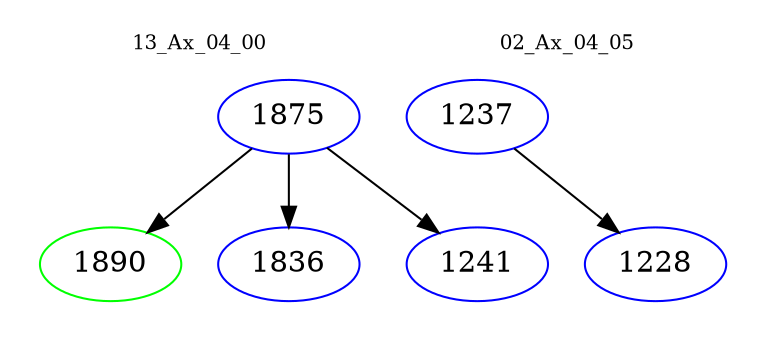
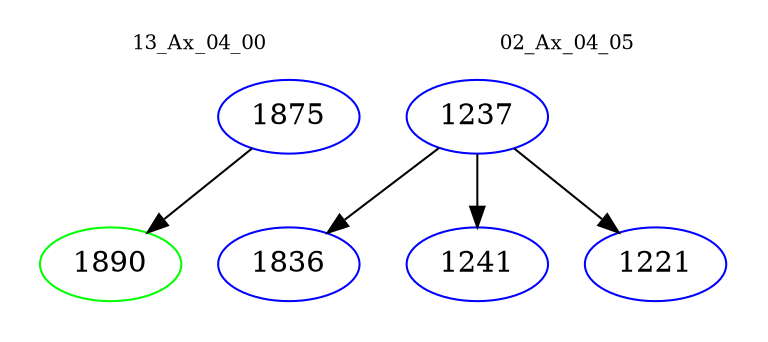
edge "1875" -> "1241": now "1237" -> "1241"
edge "1875" -> "1836": now "1237" -> "1836"
node "1228": label "1228" -> "1221"
